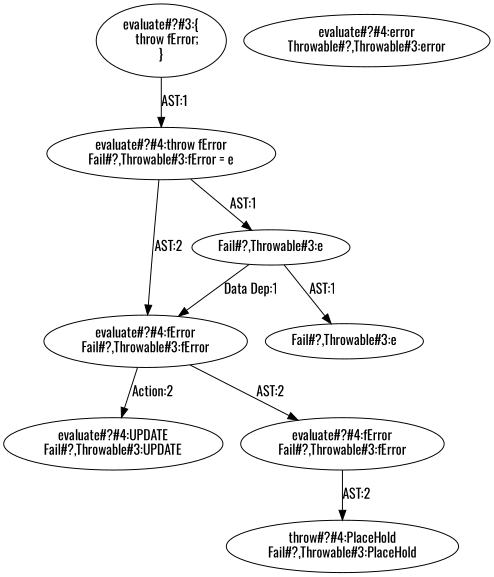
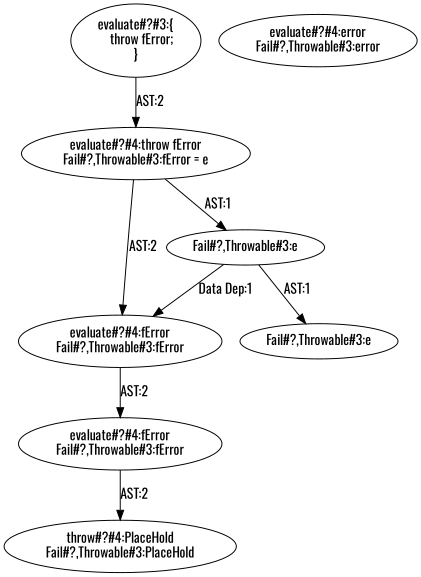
node "evaluate#?#4:error Throwable#?,Throwable#3:error": label "evaluate#?#4:error Throwable#?,Throwable#3:error" -> "evaluate#?#4:error Fail#?,Throwable#3:error"
edge "evaluate#?#3:{ throw fError; }" -> "evaluate#?#4:throw fError Fail#?,Throwable#3:fError = e": label "AST:1" -> "AST:2"
node "evaluate#?#4:UPDATE Fail#?,Throwable#3:UPDATE": removed
